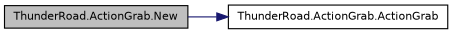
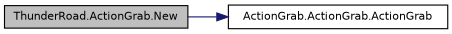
node "ThunderRoad.ActionGrab.ActionGrab": label "ThunderRoad.ActionGrab.ActionGrab" -> "ActionGrab.ActionGrab.ActionGrab"
